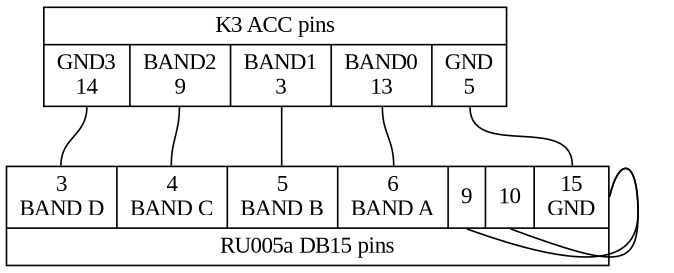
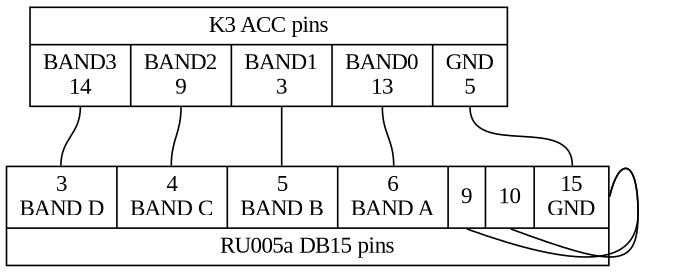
node "K3 ACC pins": text "GND3" -> "BAND3"
